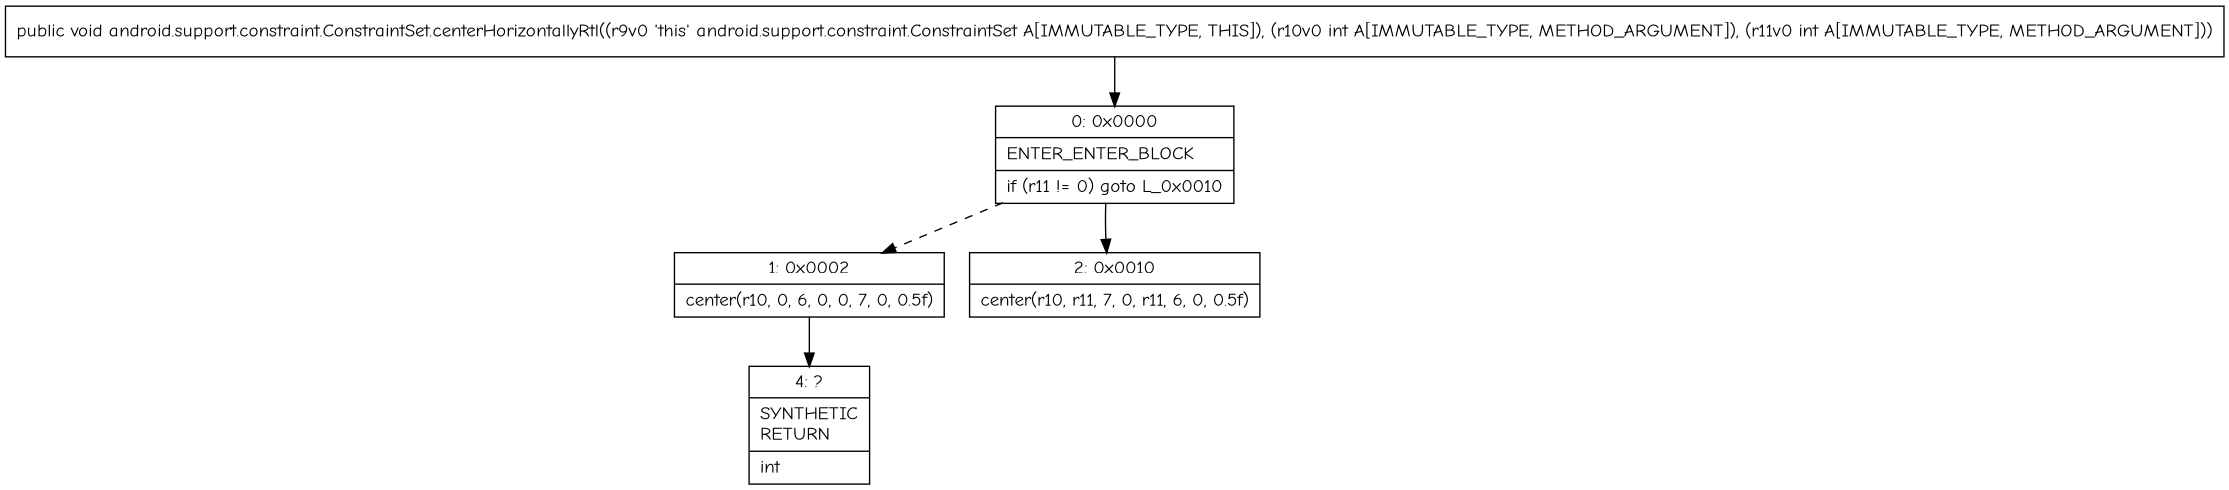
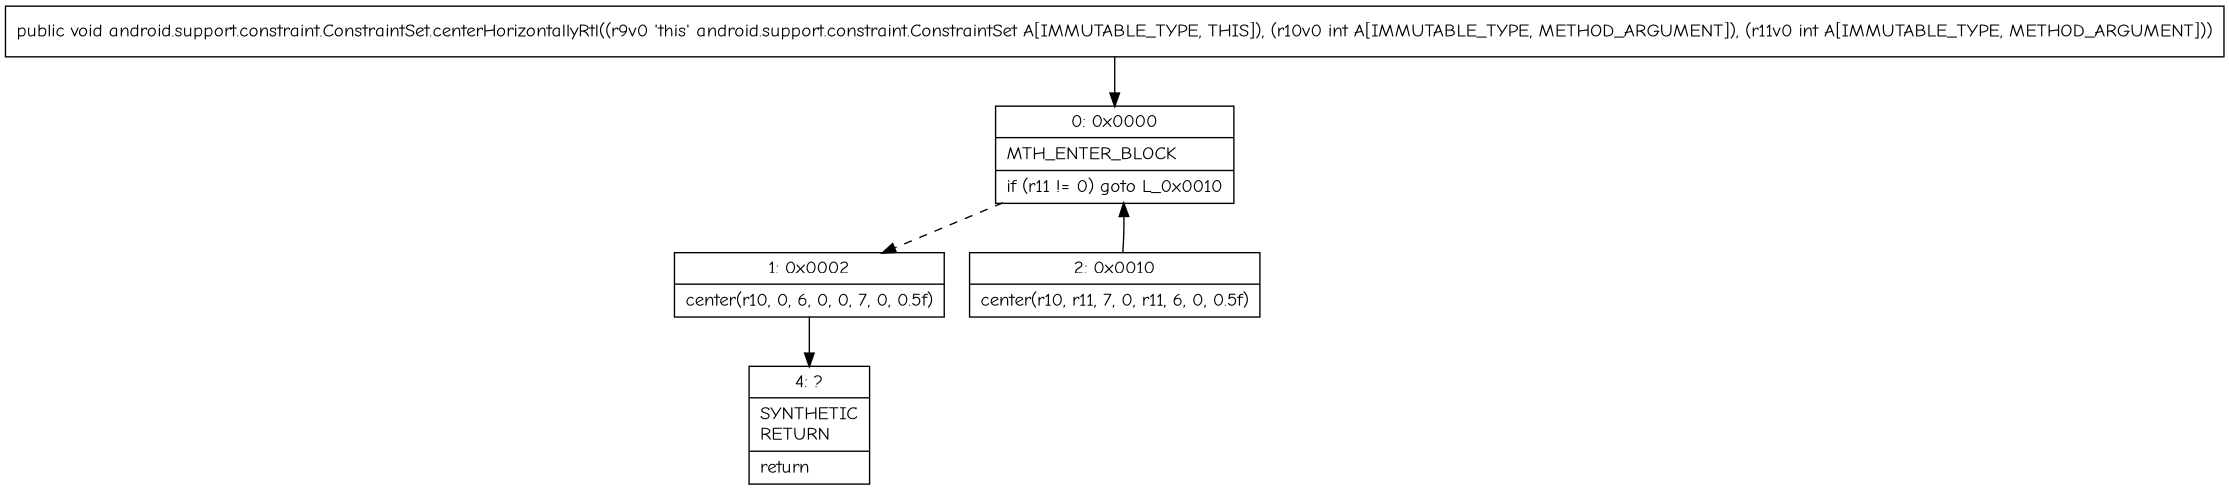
node "0: 0x0000": text "ENTER_ENTER_BLOCK" -> "MTH_ENTER_BLOCK"
edge "0: 0x0000" -> "2: 0x0010": reversed
node "4: ?": text "int" -> "return"
